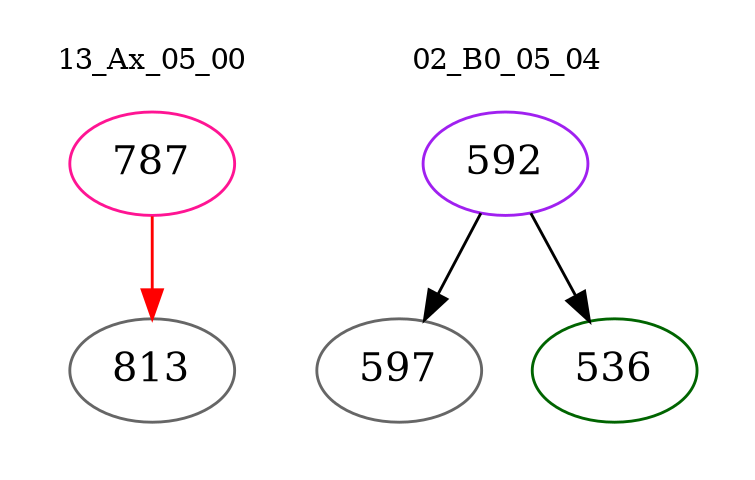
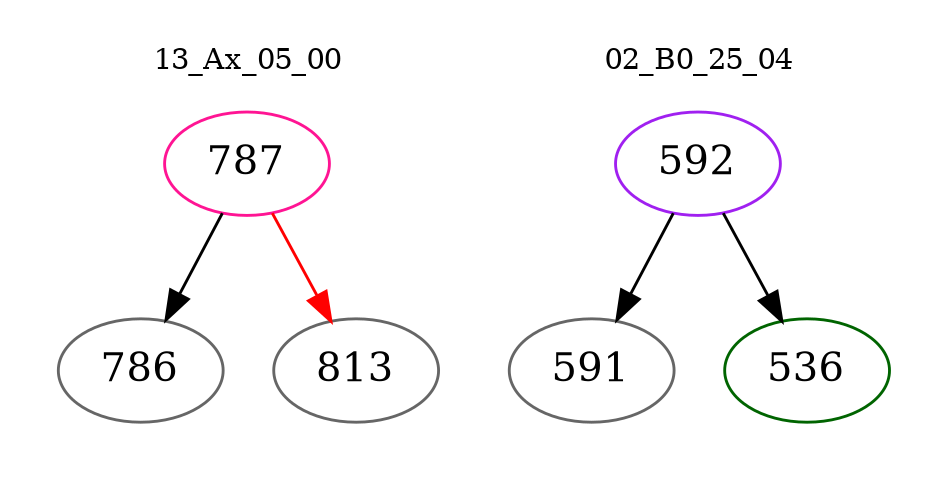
cluster "02_B0_05_04": label "02_B0_05_04" -> "02_B0_25_04"
node "786": added
node "597": label "597" -> "591"
